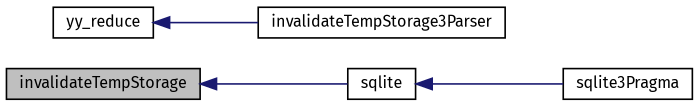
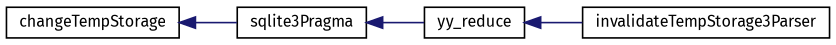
edge "yy_reduce" -> "sqlite3Pragma": added
node "invalidateTempStorage": removed
node "sqlite": label "sqlite" -> "changeTempStorage"
